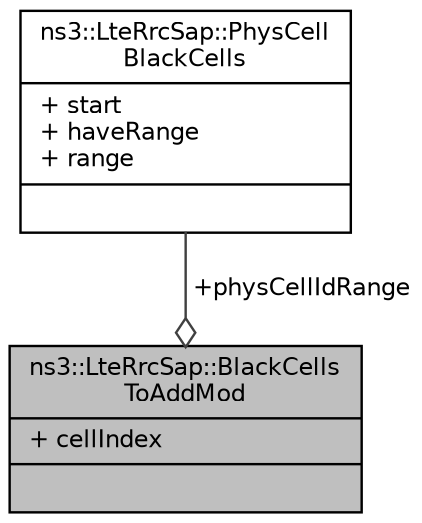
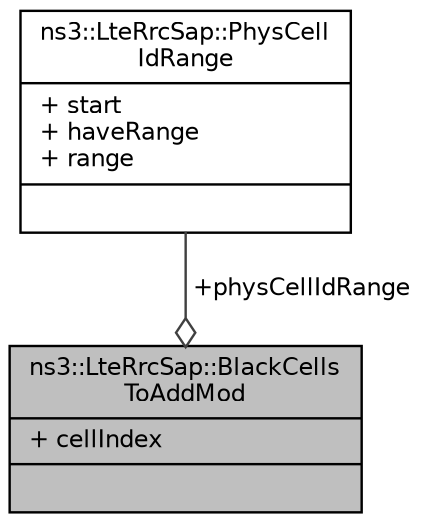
node "ns3::LteRrcSap::PhysCell": text "BlackCells" -> "IdRange"
